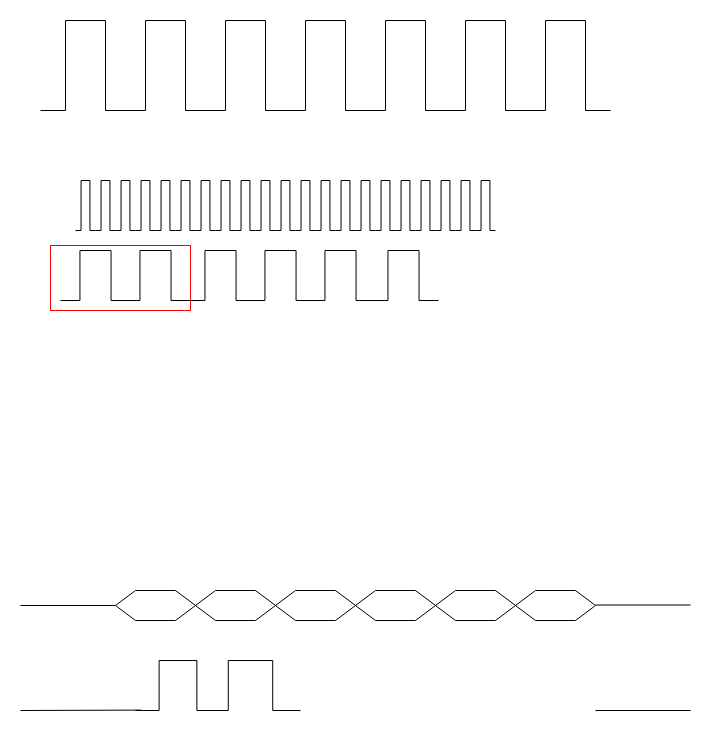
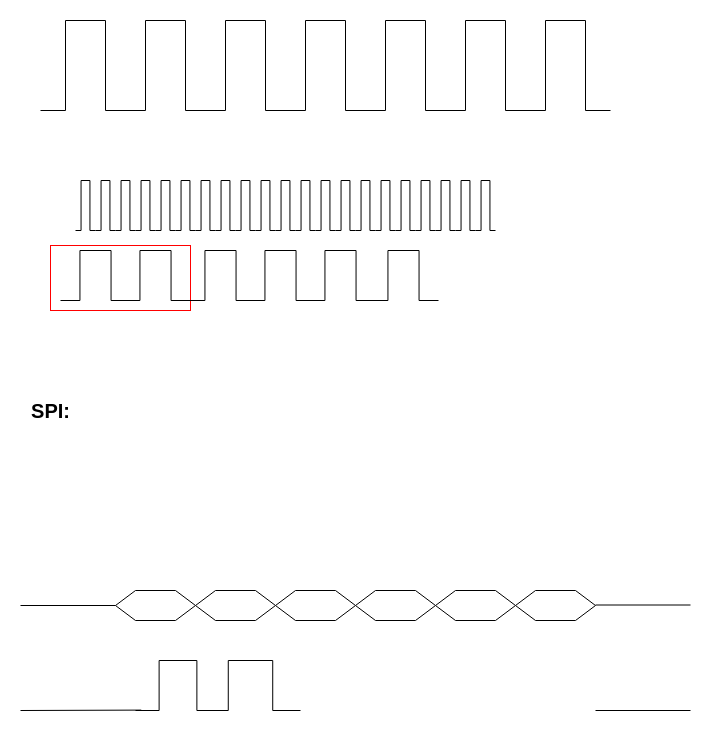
node "SPI:": added
